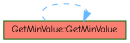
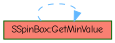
node "GetMinValue::GetMinValue": label "GetMinValue::GetMinValue" -> "SSpinBox::GetMinValue"
